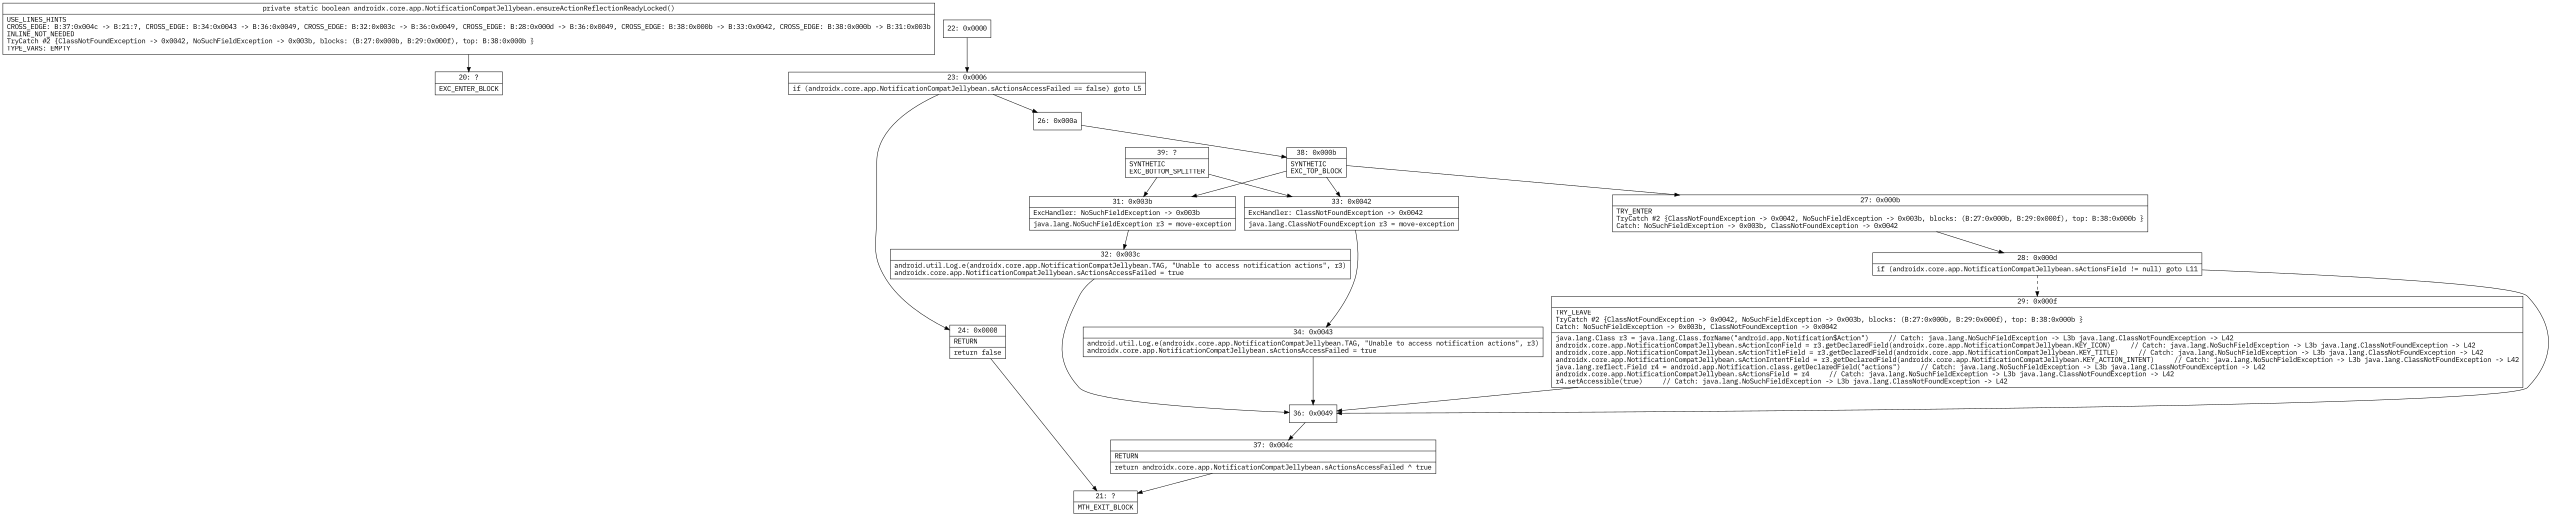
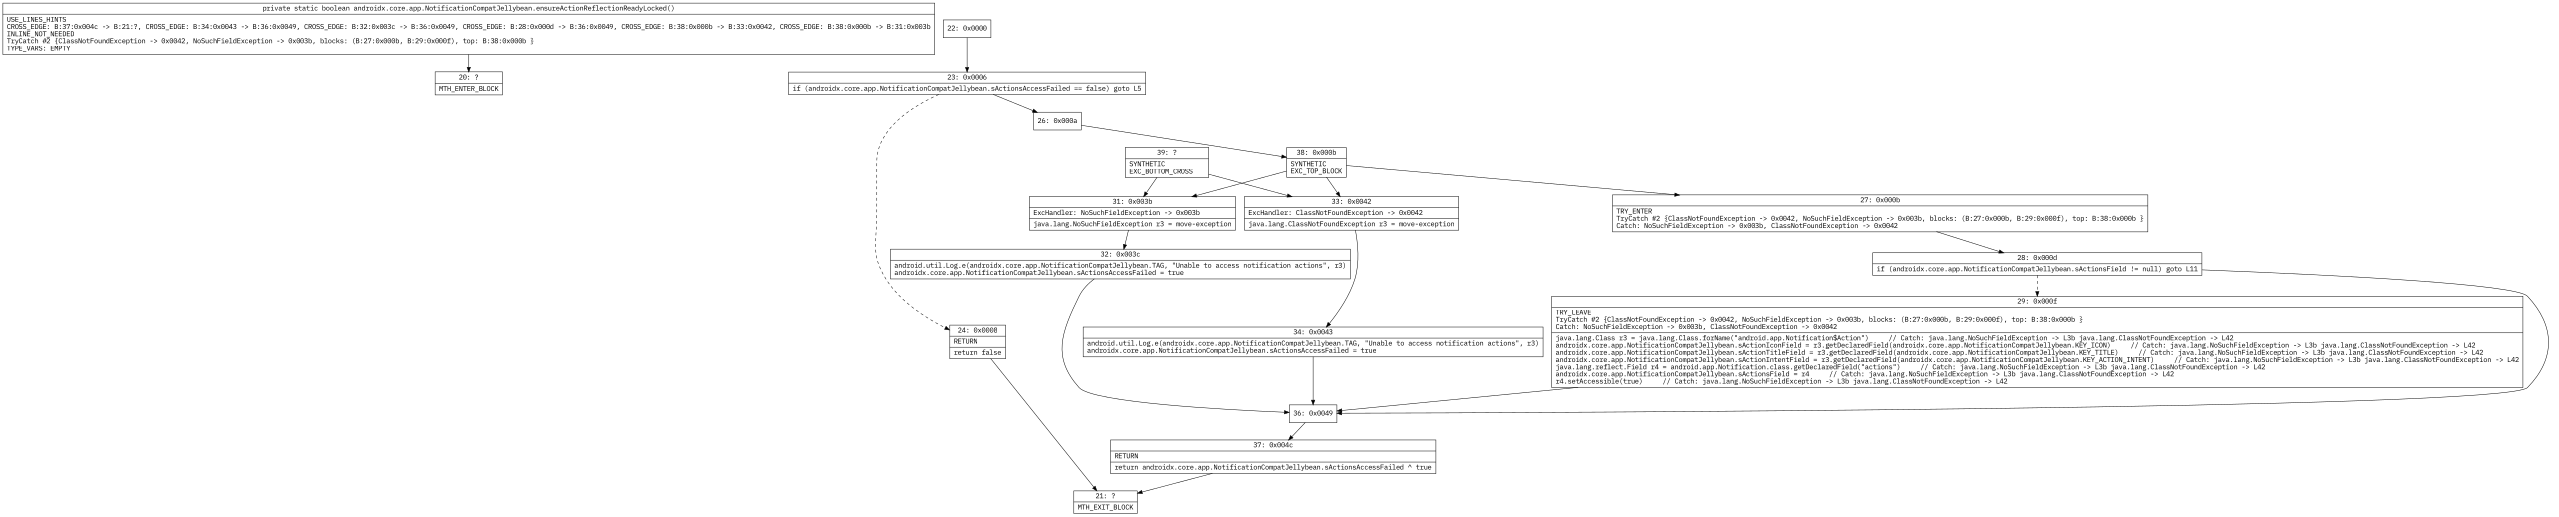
node "20: ?": text "EXC_ENTER_BLOCK" -> "MTH_ENTER_BLOCK"
node "39: ?": text "EXC_BOTTOM_SPLITTER" -> "EXC_BOTTOM_CROSS"
edge "23: 0x0006" -> "24: 0x0008": style solid -> dashed
